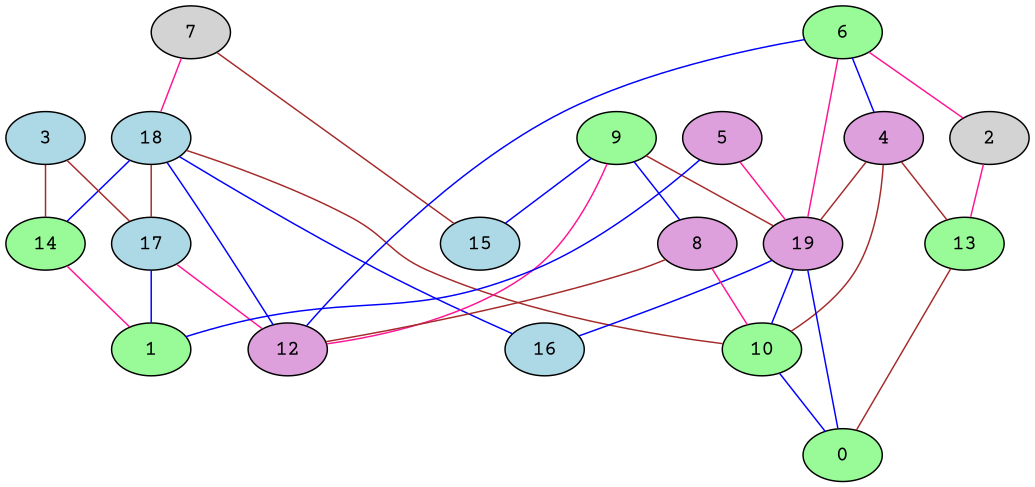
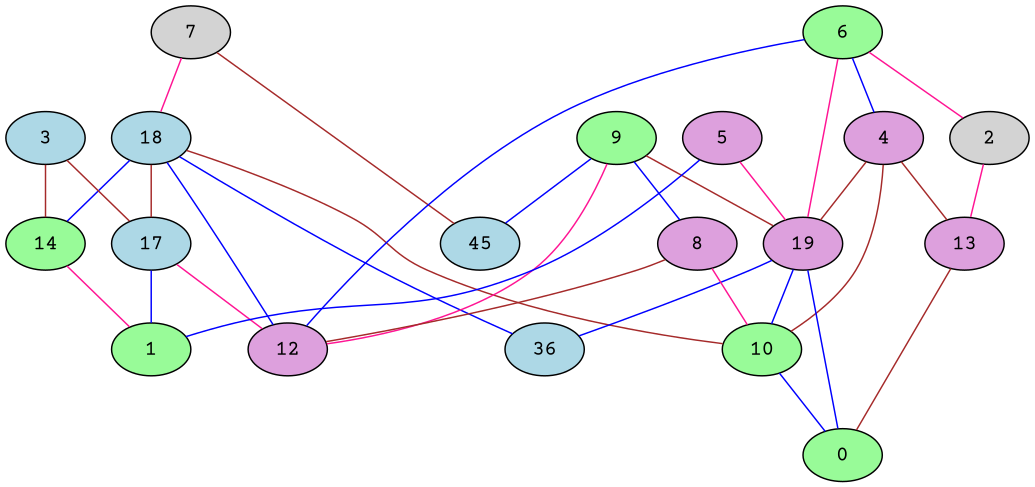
node "15": label "15" -> "45"
node "13": fillcolor palegreen -> plum
node "16": label "16" -> "36"
